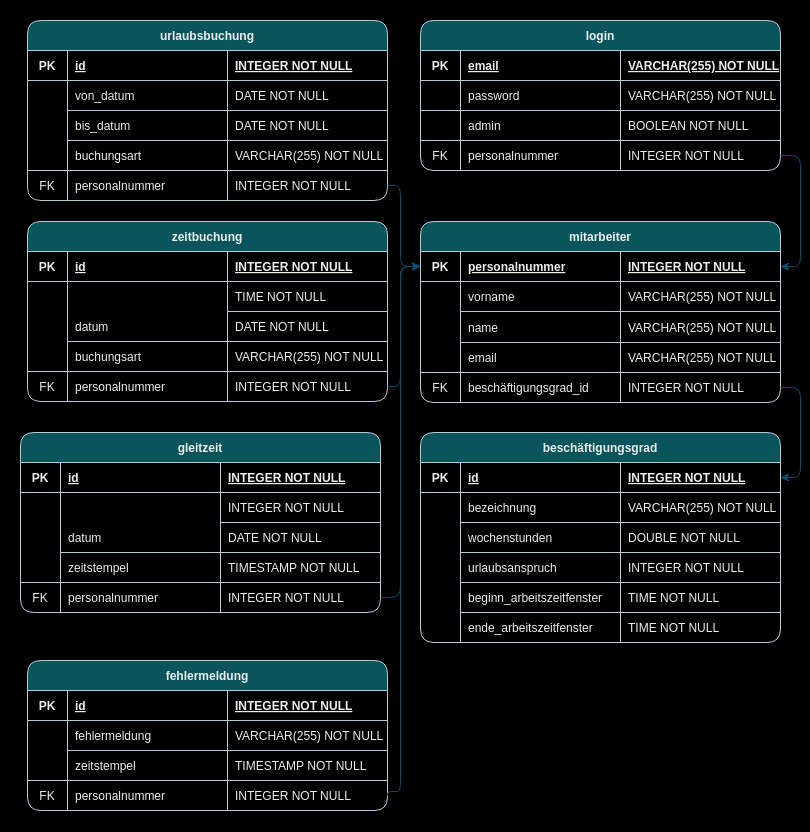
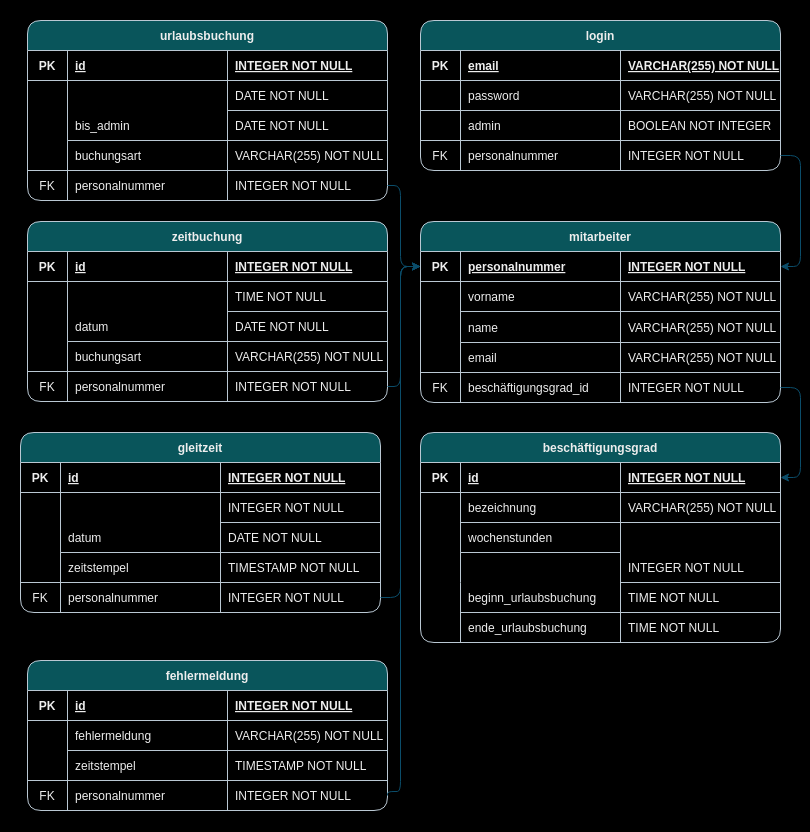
node "von_datum": removed
node "bis_datum": label "bis_datum" -> "bis_admin"
node "BOOLEAN NOT NULL": label "BOOLEAN NOT NULL" -> "BOOLEAN NOT INTEGER"
node "DOUBLE NOT NULL": removed
node "urlaubsanspruch": removed
node "beginn_arbeitszeitfenster": label "beginn_arbeitszeitfenster" -> "beginn_urlaubsbuchung"
node "ende_arbeitszeitfenster": label "ende_arbeitszeitfenster" -> "ende_urlaubsbuchung"
